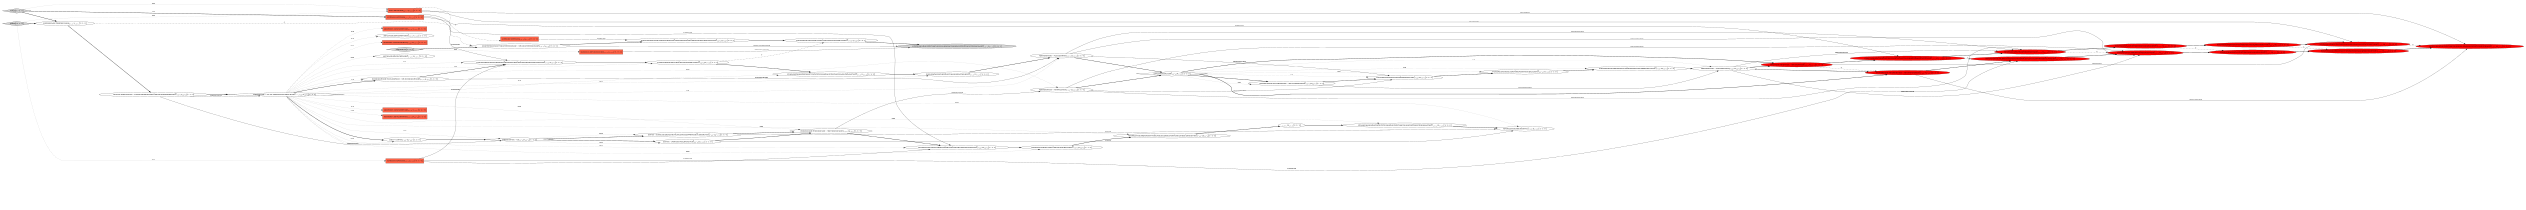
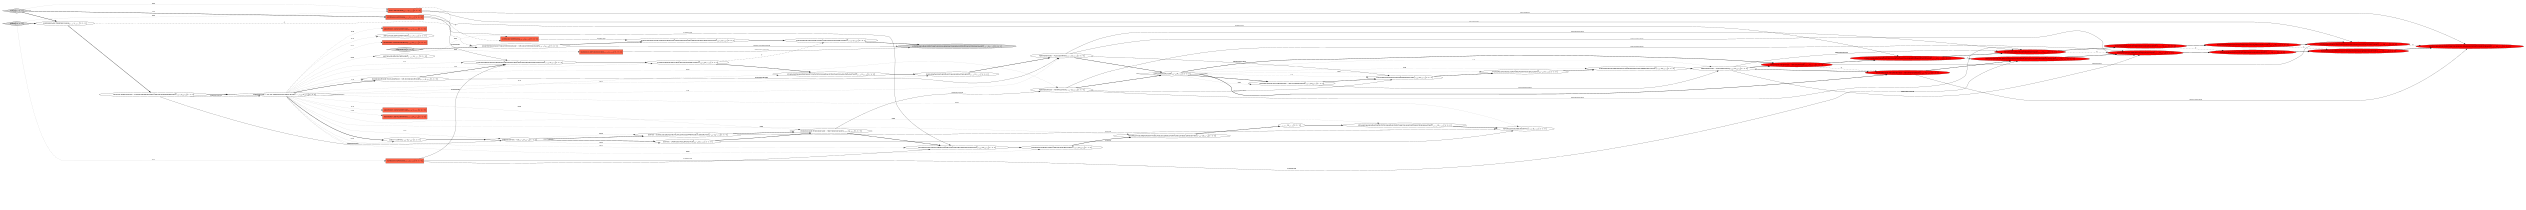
edge "visitDeclBlock['0', '0', '1']" -> "ScriptScope scriptScope@@@2@@@['0', '0', '1']": added, label "true"
